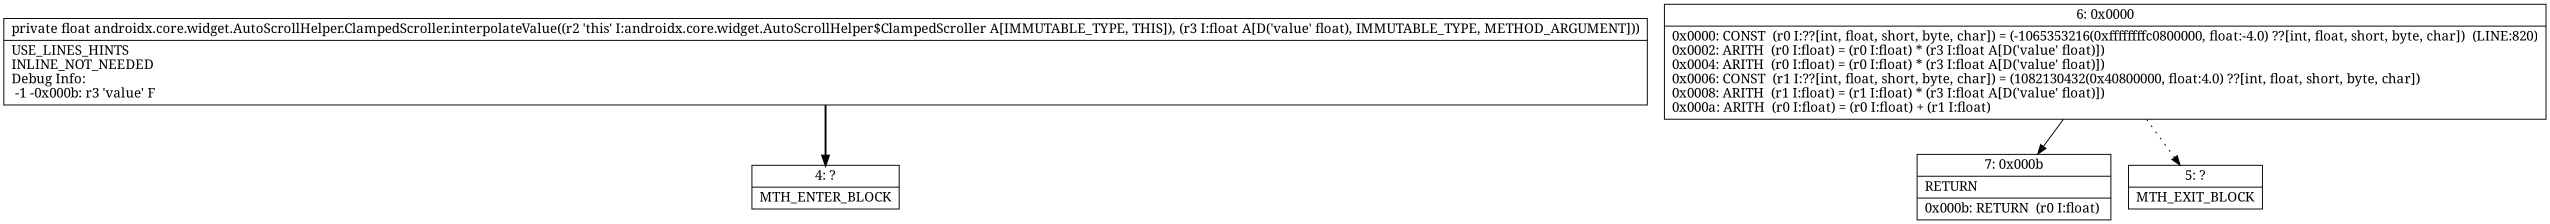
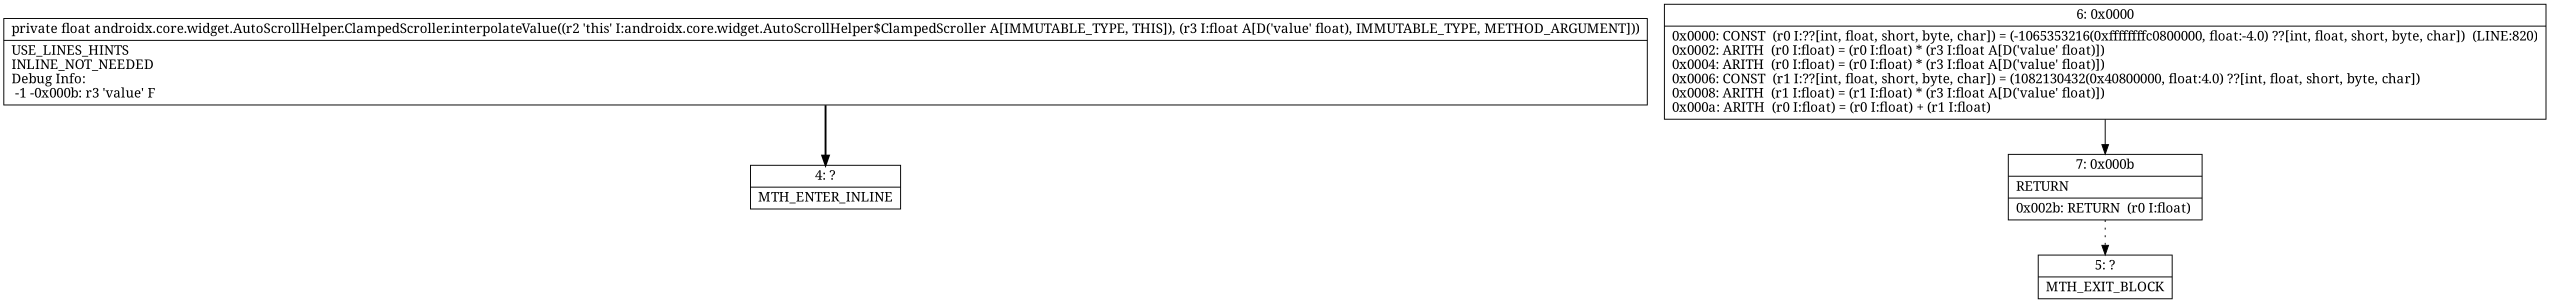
edge "6: 0x0000" -> "5: ?": now "7: 0x000b" -> "5: ?"
node "4: ?": text "MTH_ENTER_BLOCK" -> "MTH_ENTER_INLINE"
node "7: 0x000b": text "0x000b: RETURN  (r0 I:float)" -> "0x002b: RETURN  (r0 I:float)"
